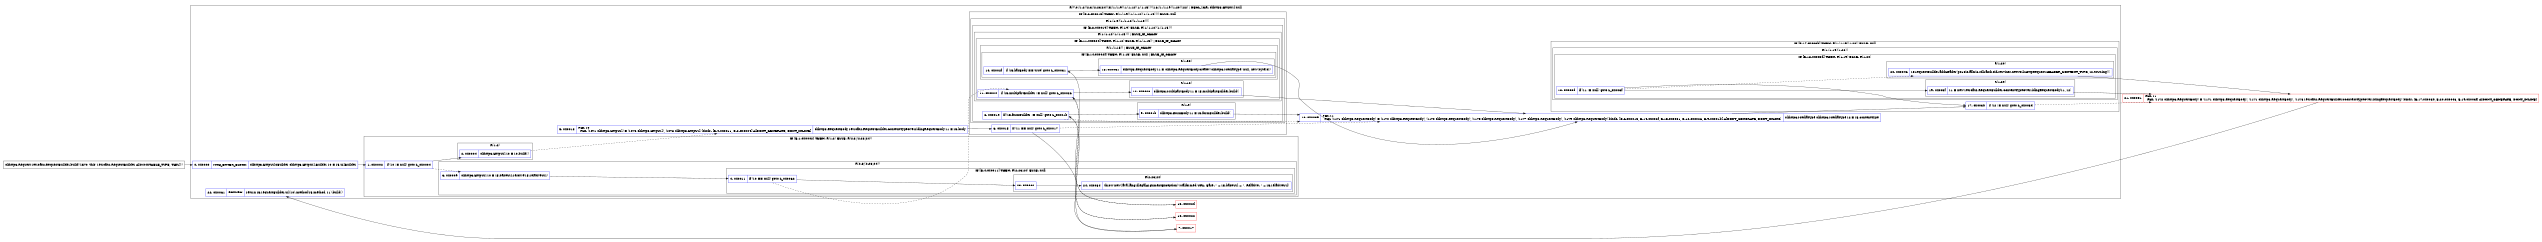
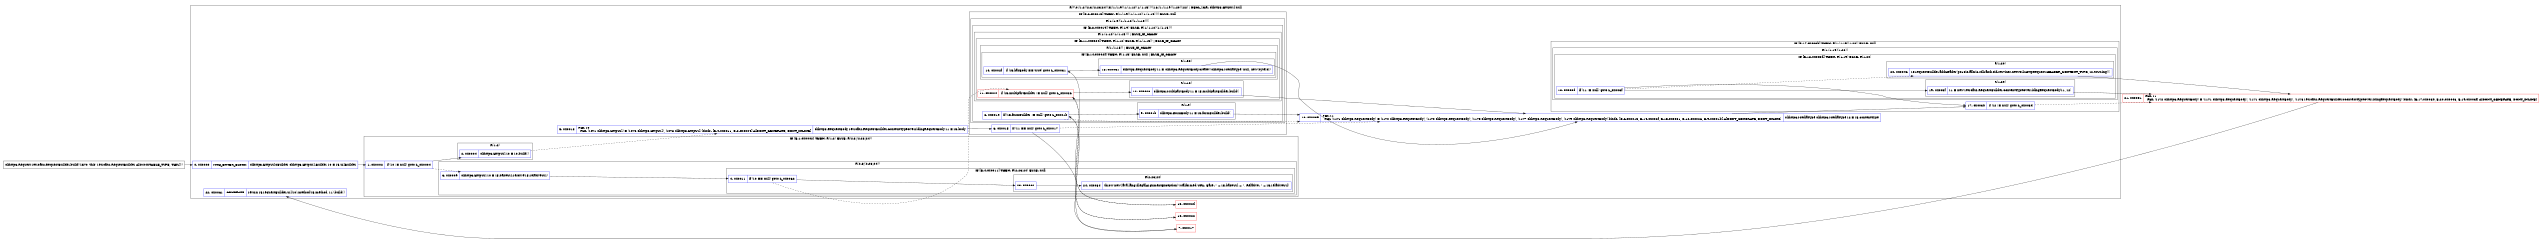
node "11: 0x0024": color blue -> red
node "22: 0x0061": text "RETURN" -> "GENERATE"
